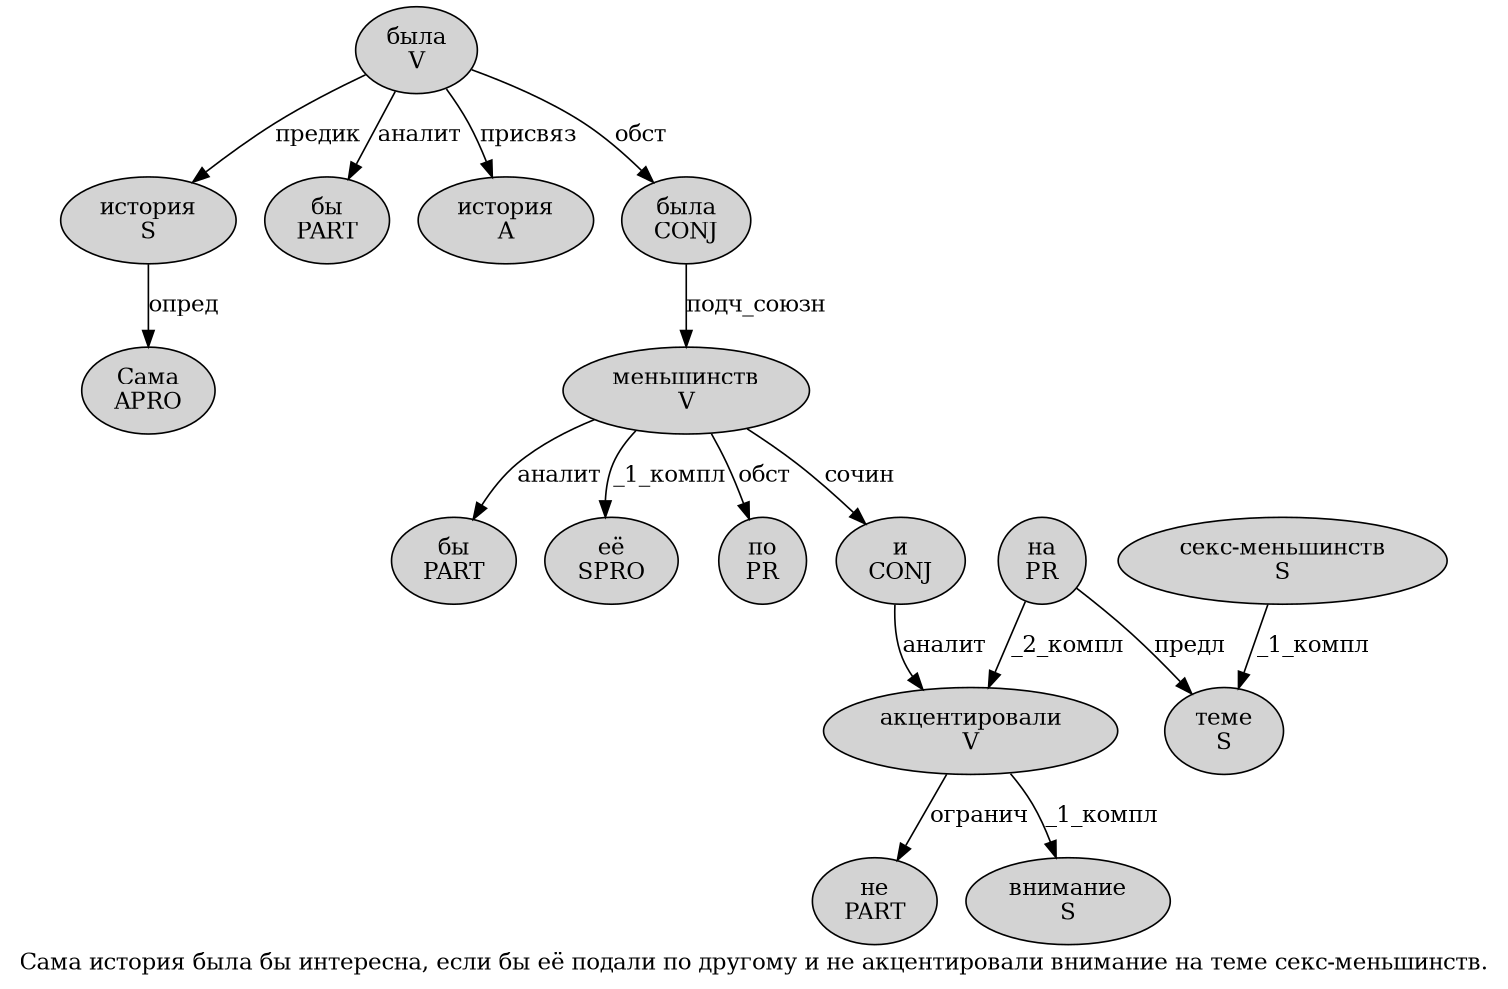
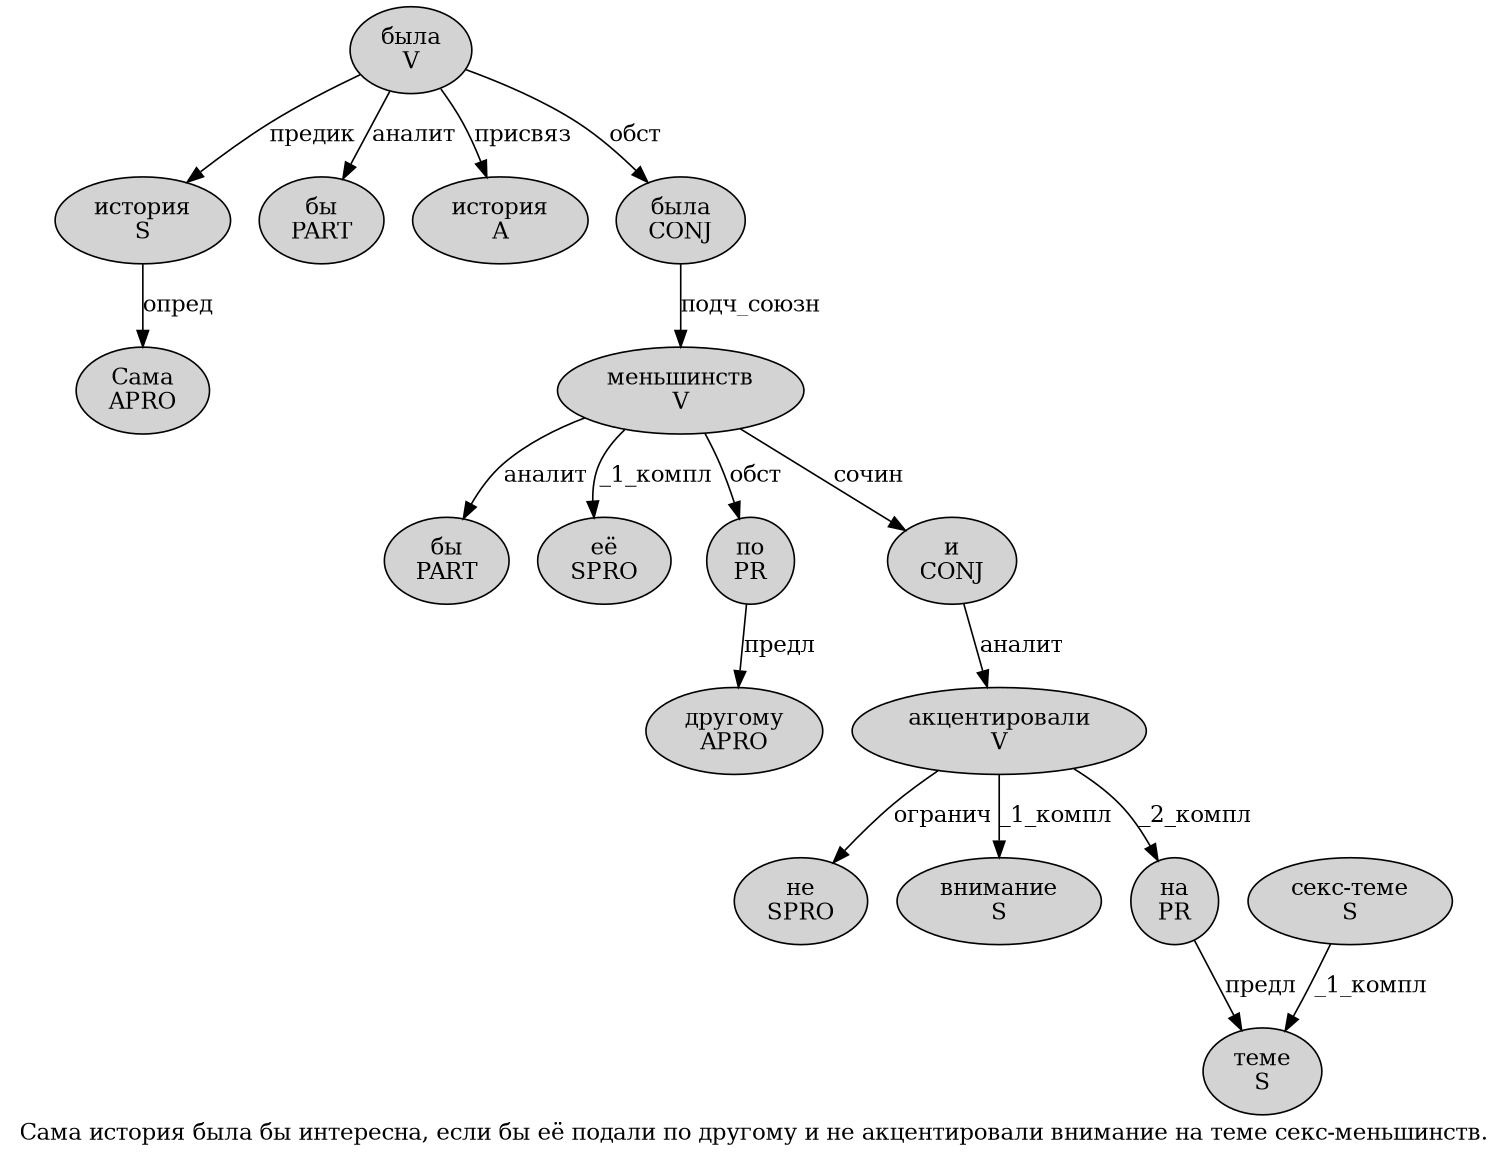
node "секс-меньшинств S": label "секс-меньшинств S" -> "секс-теме S"
edge "на PR" -> "акцентировали V": reversed
node "другому APRO": added
node "не PART": label "не PART" -> "не SPRO"
